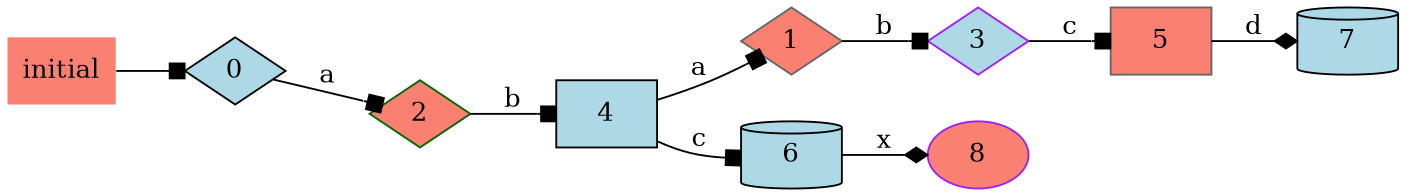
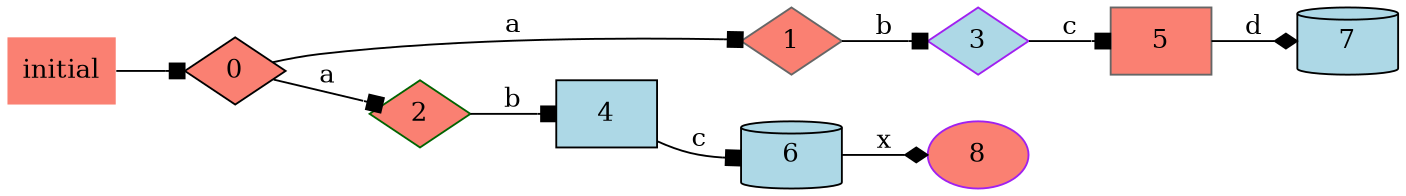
node "0": fillcolor lightblue -> salmon
edge "4" -> "1": now "0" -> "1"
